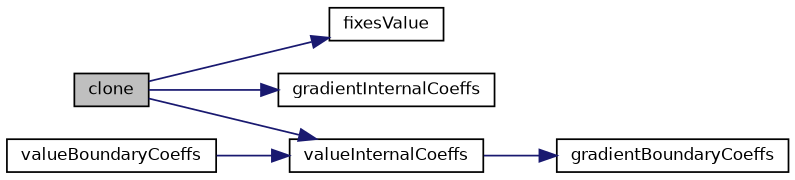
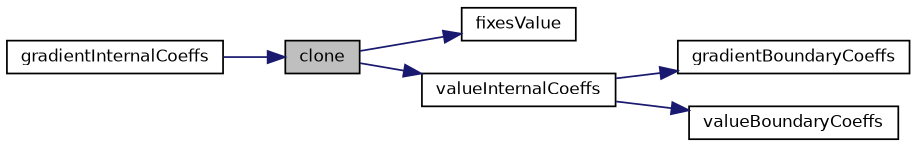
edge "clone" -> "gradientInternalCoeffs": reversed
edge "valueBoundaryCoeffs" -> "valueInternalCoeffs": reversed
